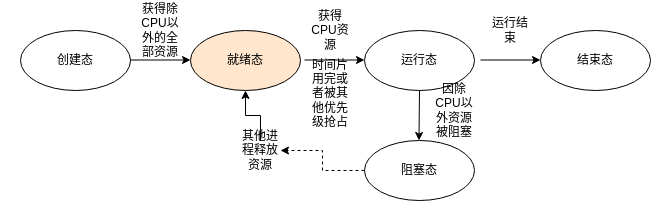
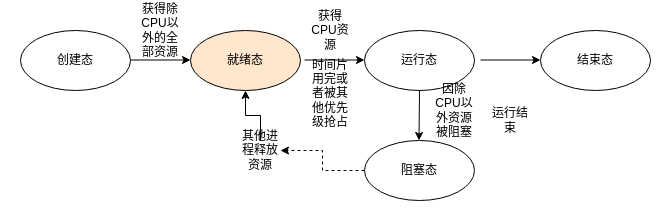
node "运行结束": moved (511, 31) -> (511, 121)
